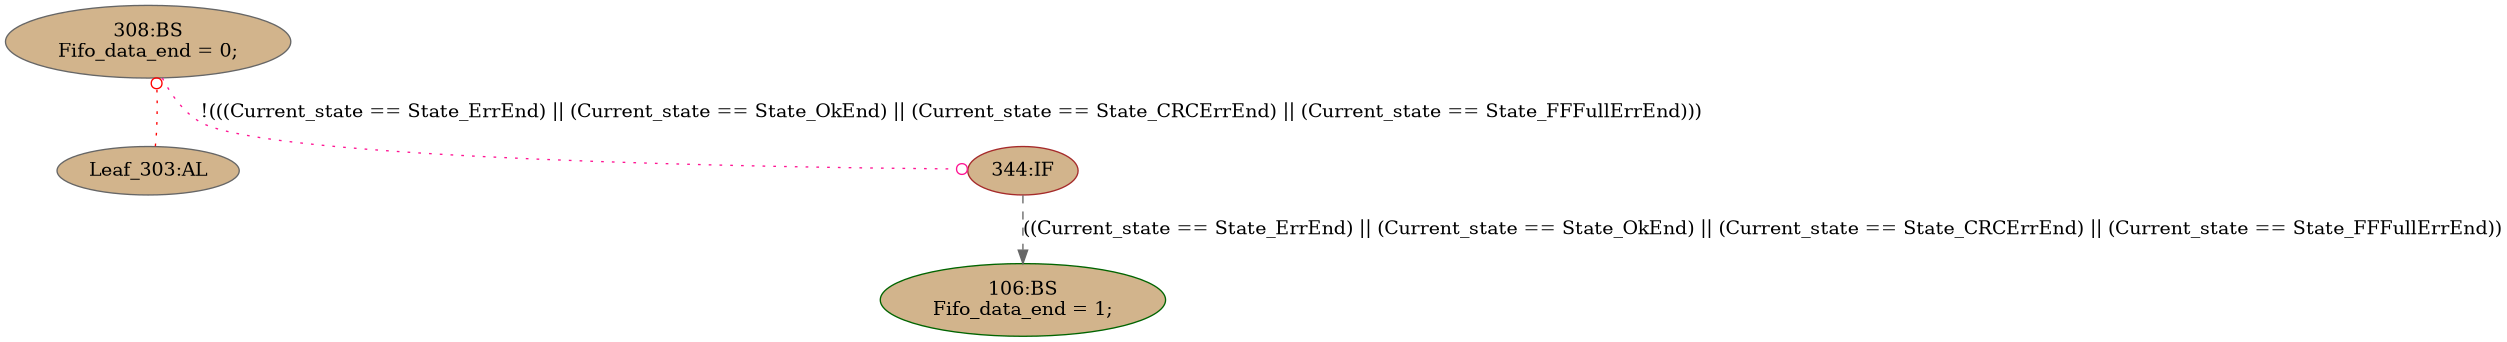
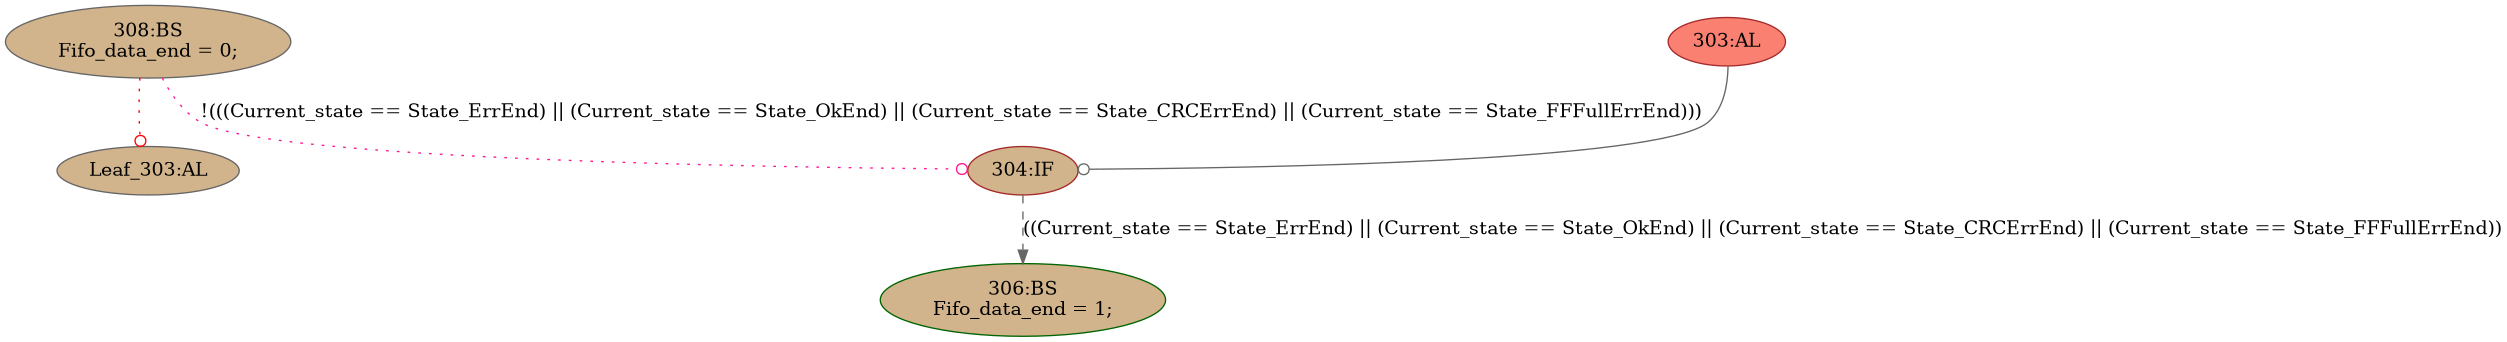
node "303:AL": added
edge "Leaf_303:AL" -> "308:BS Fifo_data_end = 0;": reversed
node "344:IF": label "344:IF" -> "304:IF"
node "106:BS Fifo_data_end = 1;": label "106:BS Fifo_data_end = 1;" -> "306:BS Fifo_data_end = 1;"
